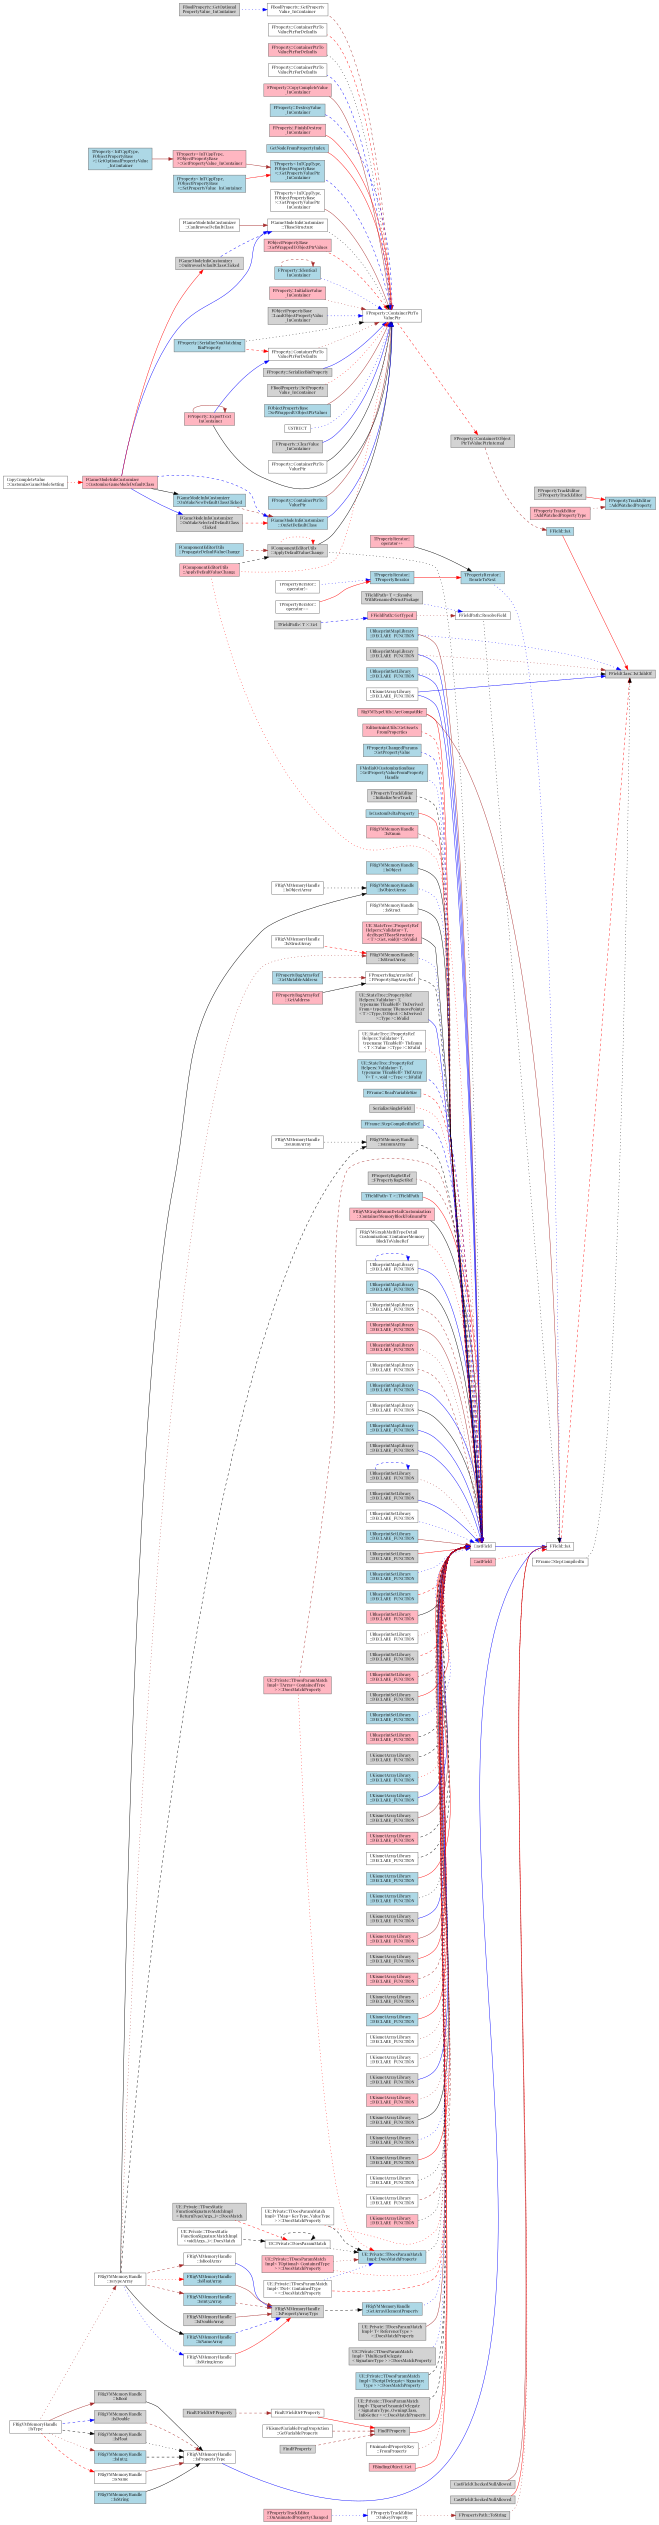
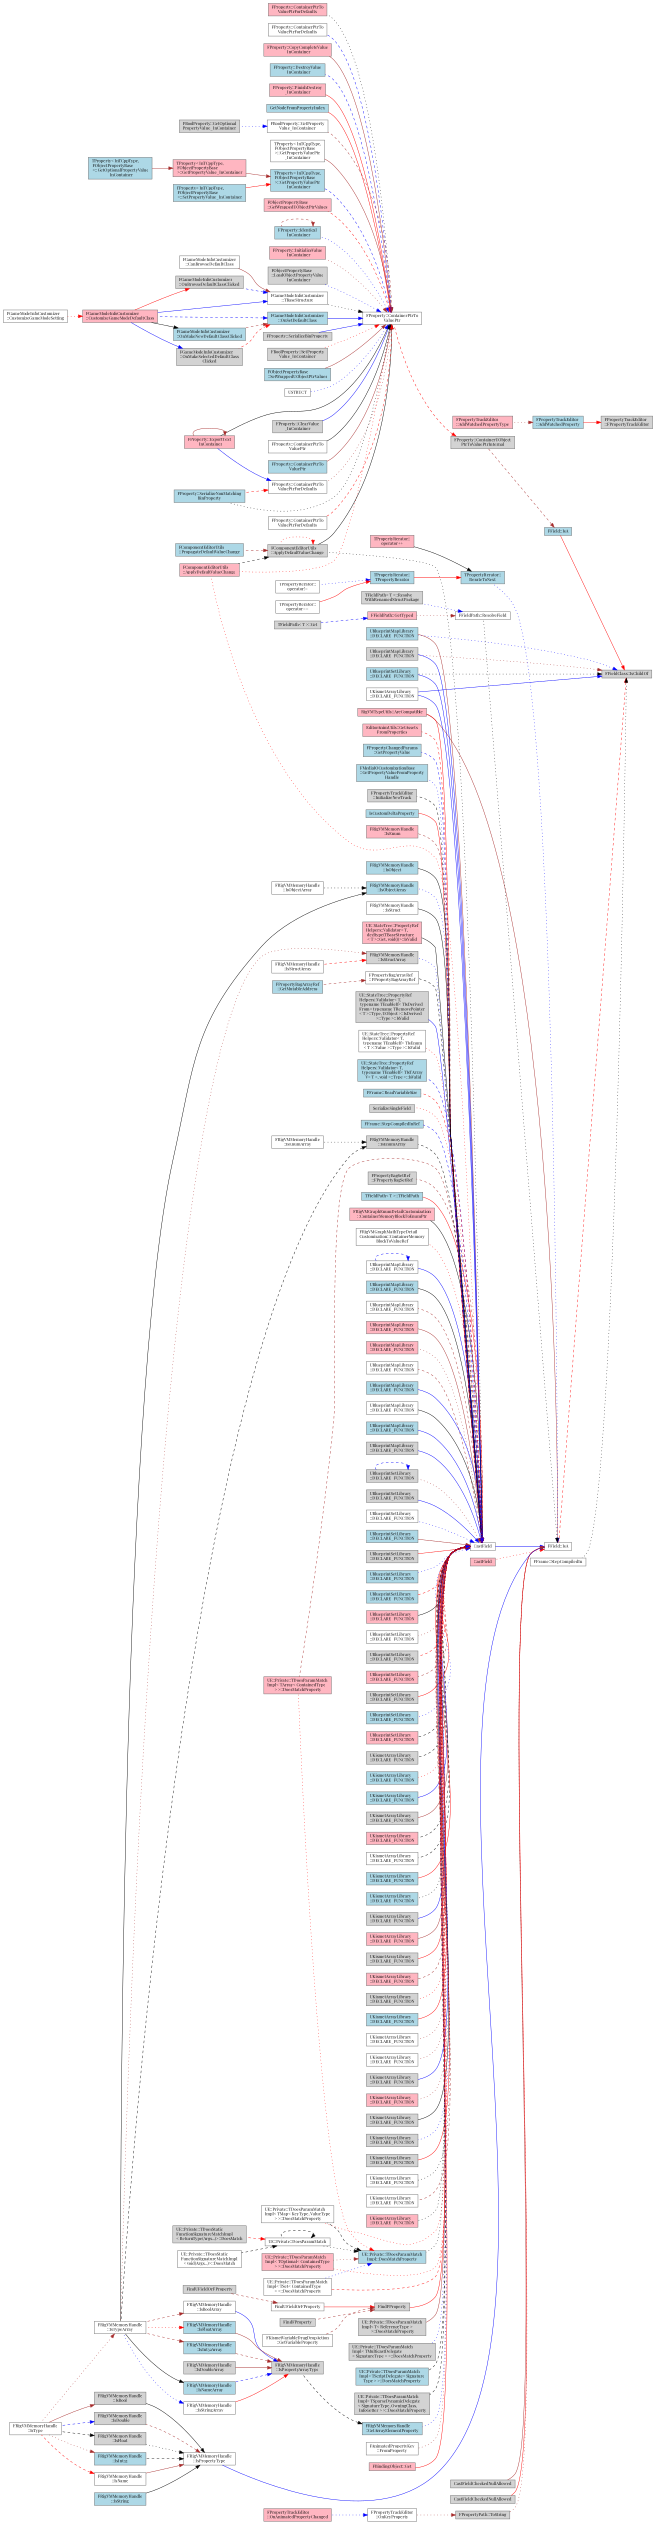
node "CopyCompleteValue ::CustomizeGameModeSetting": label "CopyCompleteValue ::CustomizeGameModeSetting" -> "FGameModeInfoCustomizer ::CustomizeGameModeSetting"
edge "FPropertyTrackEditor ::FPropertyTrackEditor" -> "FPropertyTrackEditor ::AddWatchedProperty": reversed
node "FPropertyBagArrayRef ::GetAddress": removed
